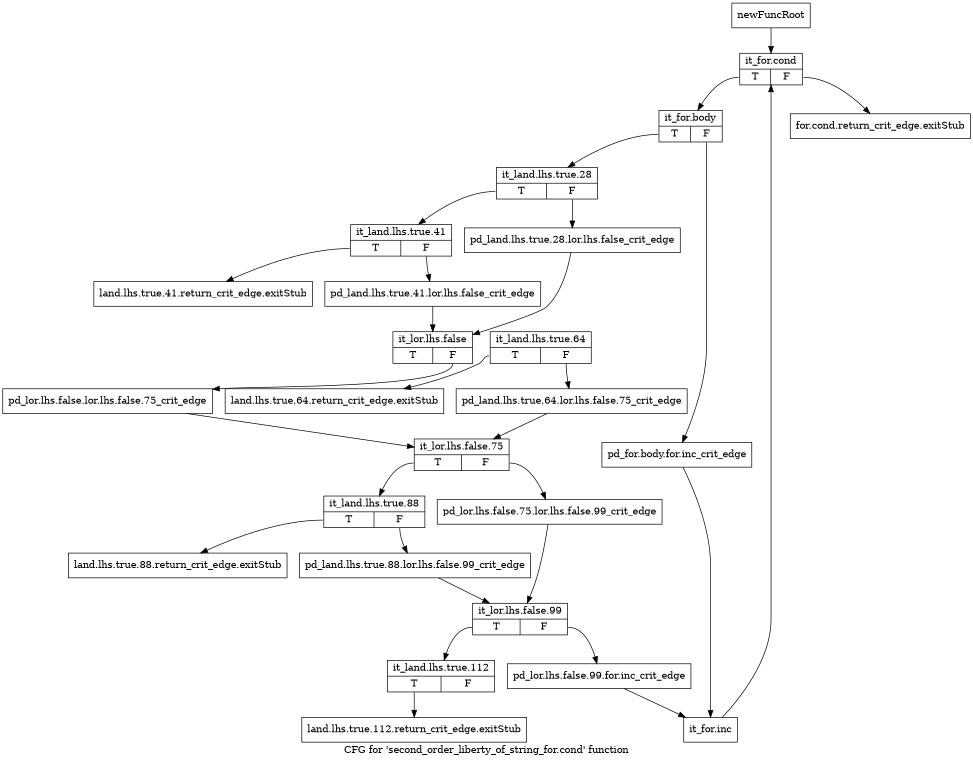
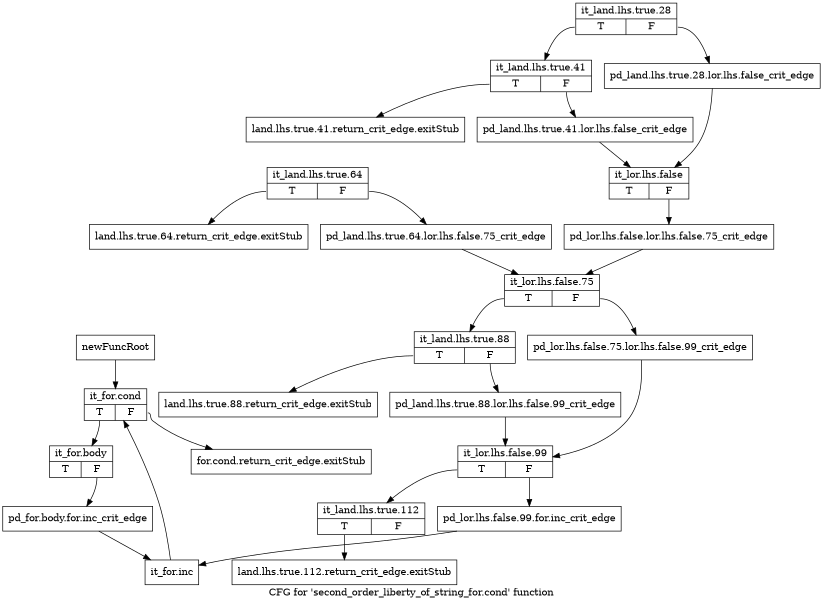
edge "it_for.body" -> "it_land.lhs.true.28": removed
